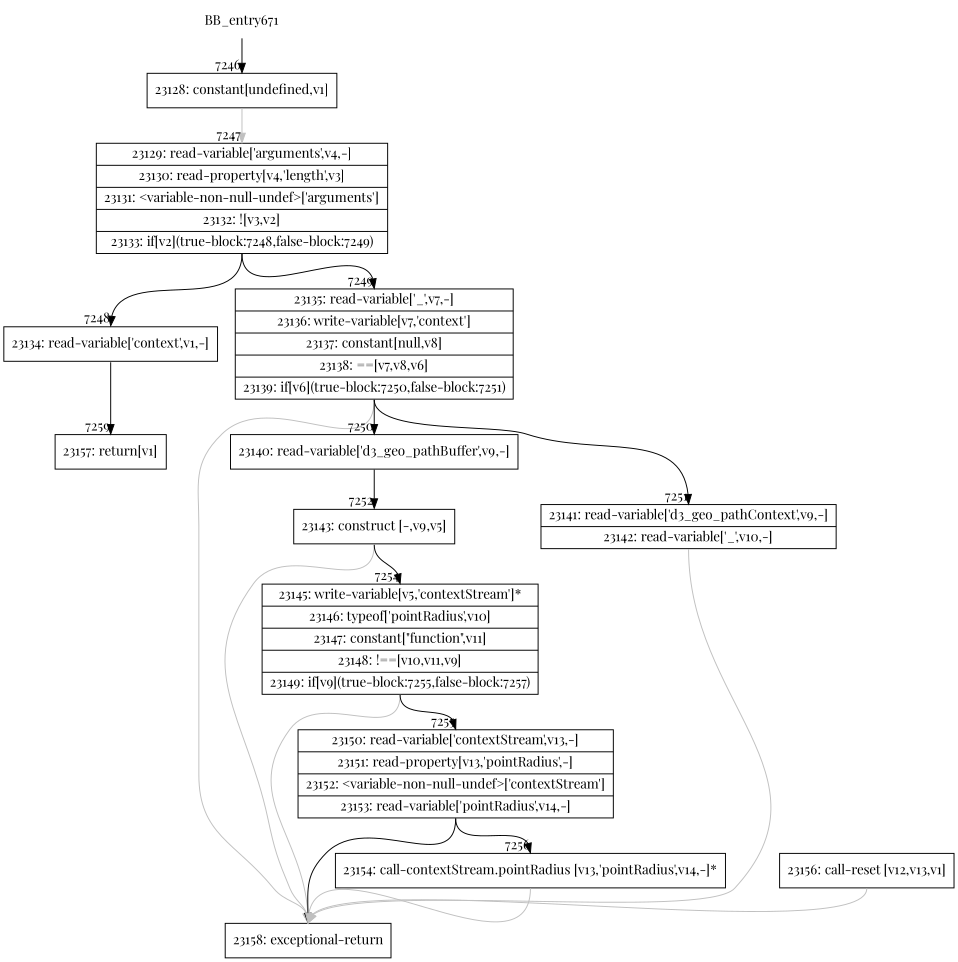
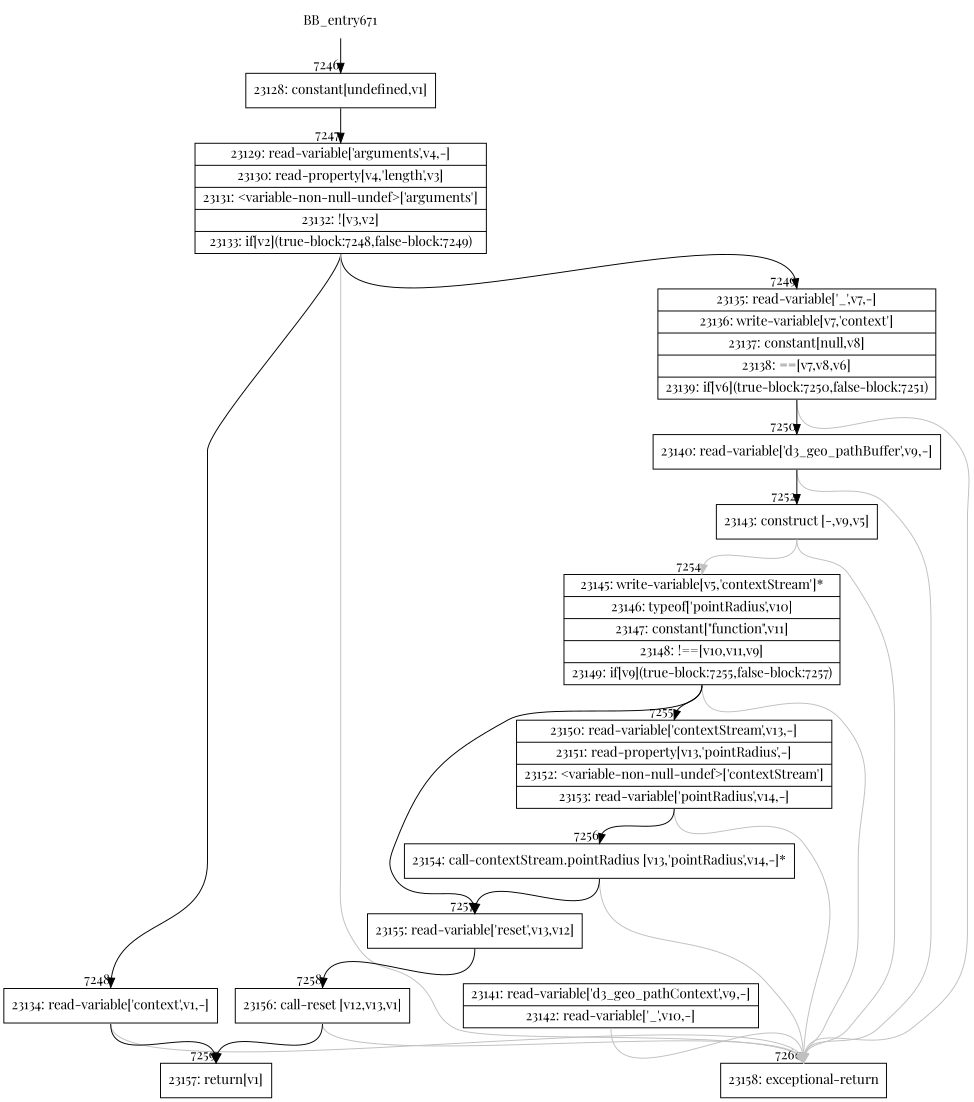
edge "23128: constant[undefined,v1]" -> "23129: read-variable['arguments',v4,-]": color gray -> black
edge "23135: read-variable['_',v7,-]" -> "23141: read-variable['d3_geo_pathContext',v9,-]": removed
edge "23143: construct [-,v9,v5]" -> "23145: write-variable[v5,'contextStream']*": color black -> gray
edge "23140: read-variable['d3_geo_pathBuffer',v9,-]" -> "23158: exceptional-return": added
edge "23150: read-variable['contextStream',v13,-]" -> "23158: exceptional-return": color black -> gray
edge "23129: read-variable['arguments',v4,-]" -> "23158: exceptional-return": added
node "23155: read-variable['reset',v13,v12]": added
edge "23156: call-reset [v12,v13,v1]" -> "23157: return[v1]": added
edge "23134: read-variable['context',v1,-]" -> "23158: exceptional-return": added
